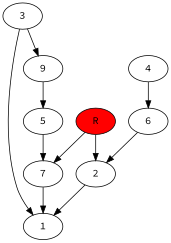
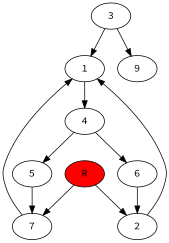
edge "9" -> "5": now "4" -> "5"
edge "1" -> "4": added
